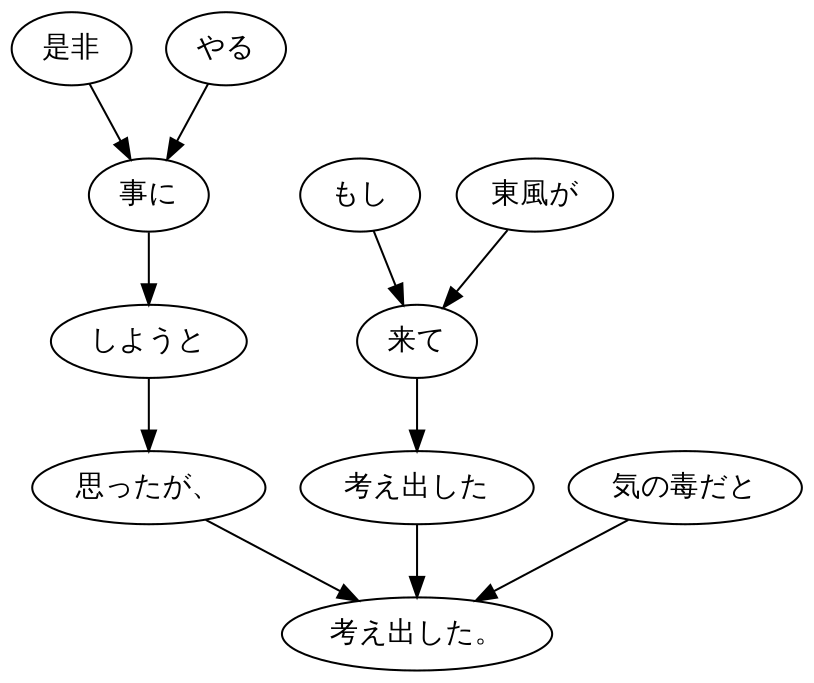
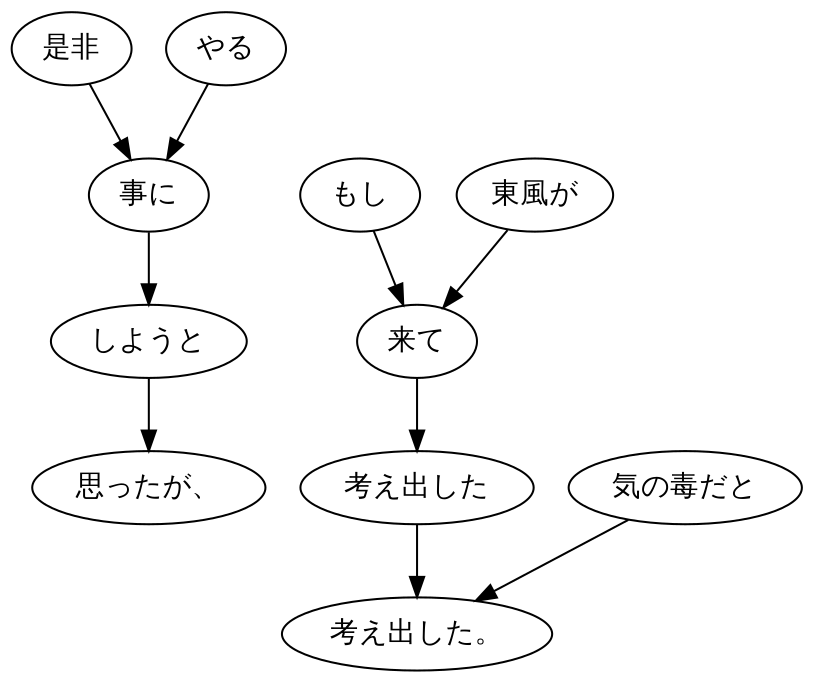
edge "思ったが、" -> "考え出した。": removed
